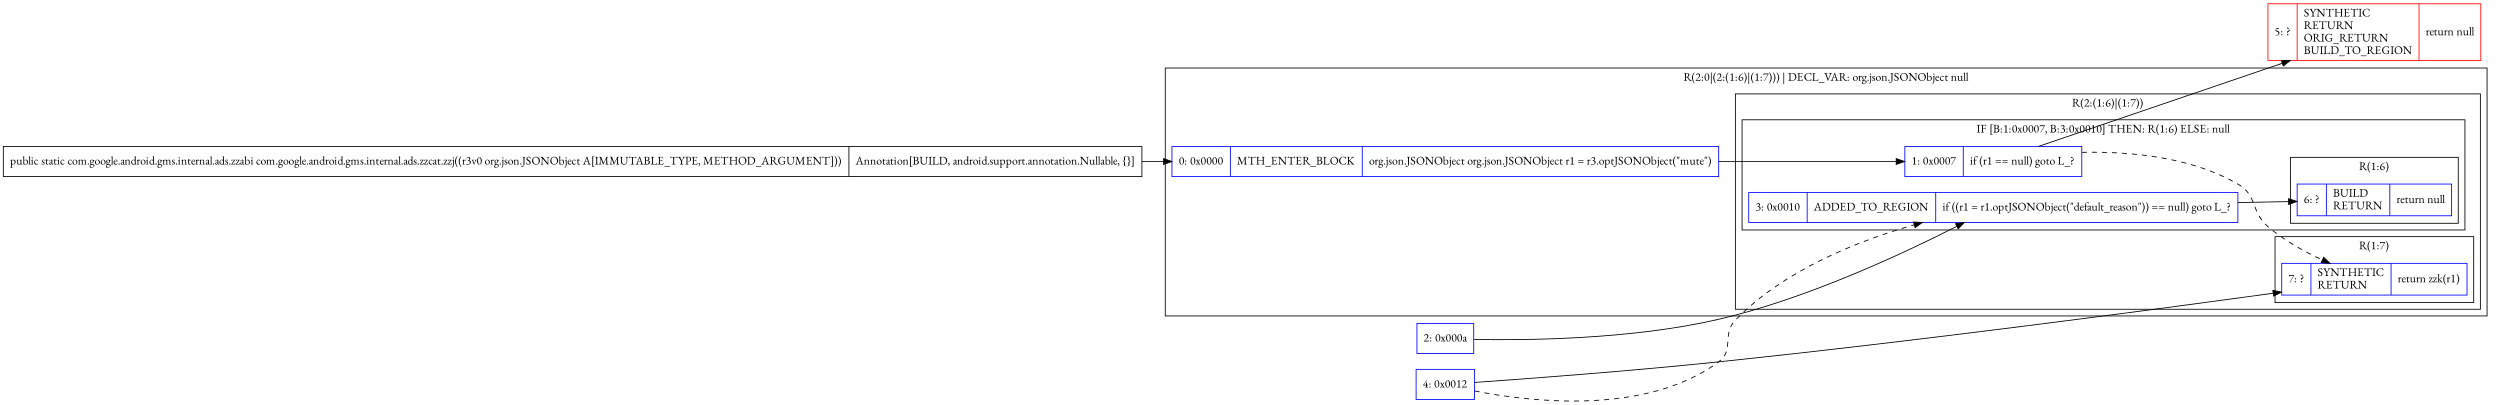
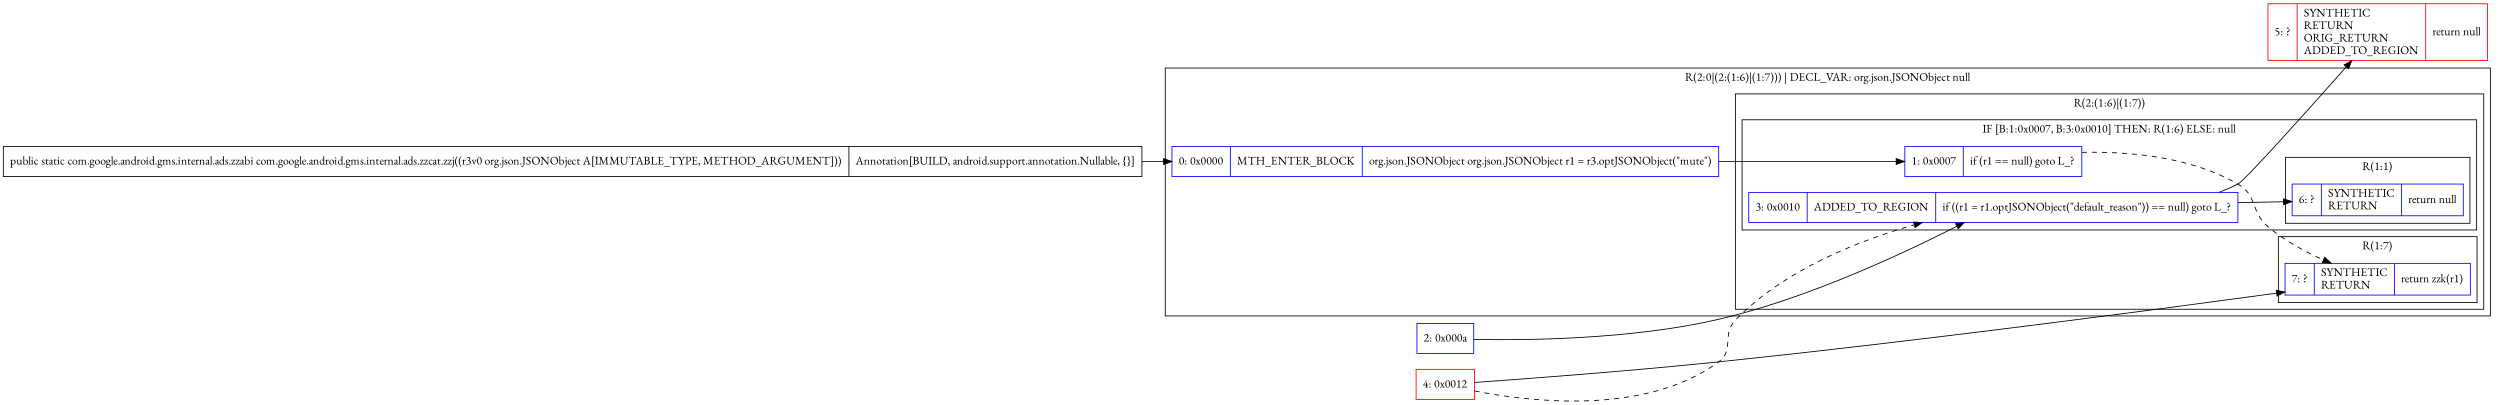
node "5: ?": text "BUILD_TO_REGION" -> "ADDED_TO_REGION"
edge "1: 0x0007" -> "5: ?": now "3: 0x0010" -> "5: ?"
cluster "R(1:6)": label "R(1:6)" -> "R(1:1)"
node "6: ?": text "BUILD" -> "SYNTHETIC"
node "4: 0x0012": color blue -> red
